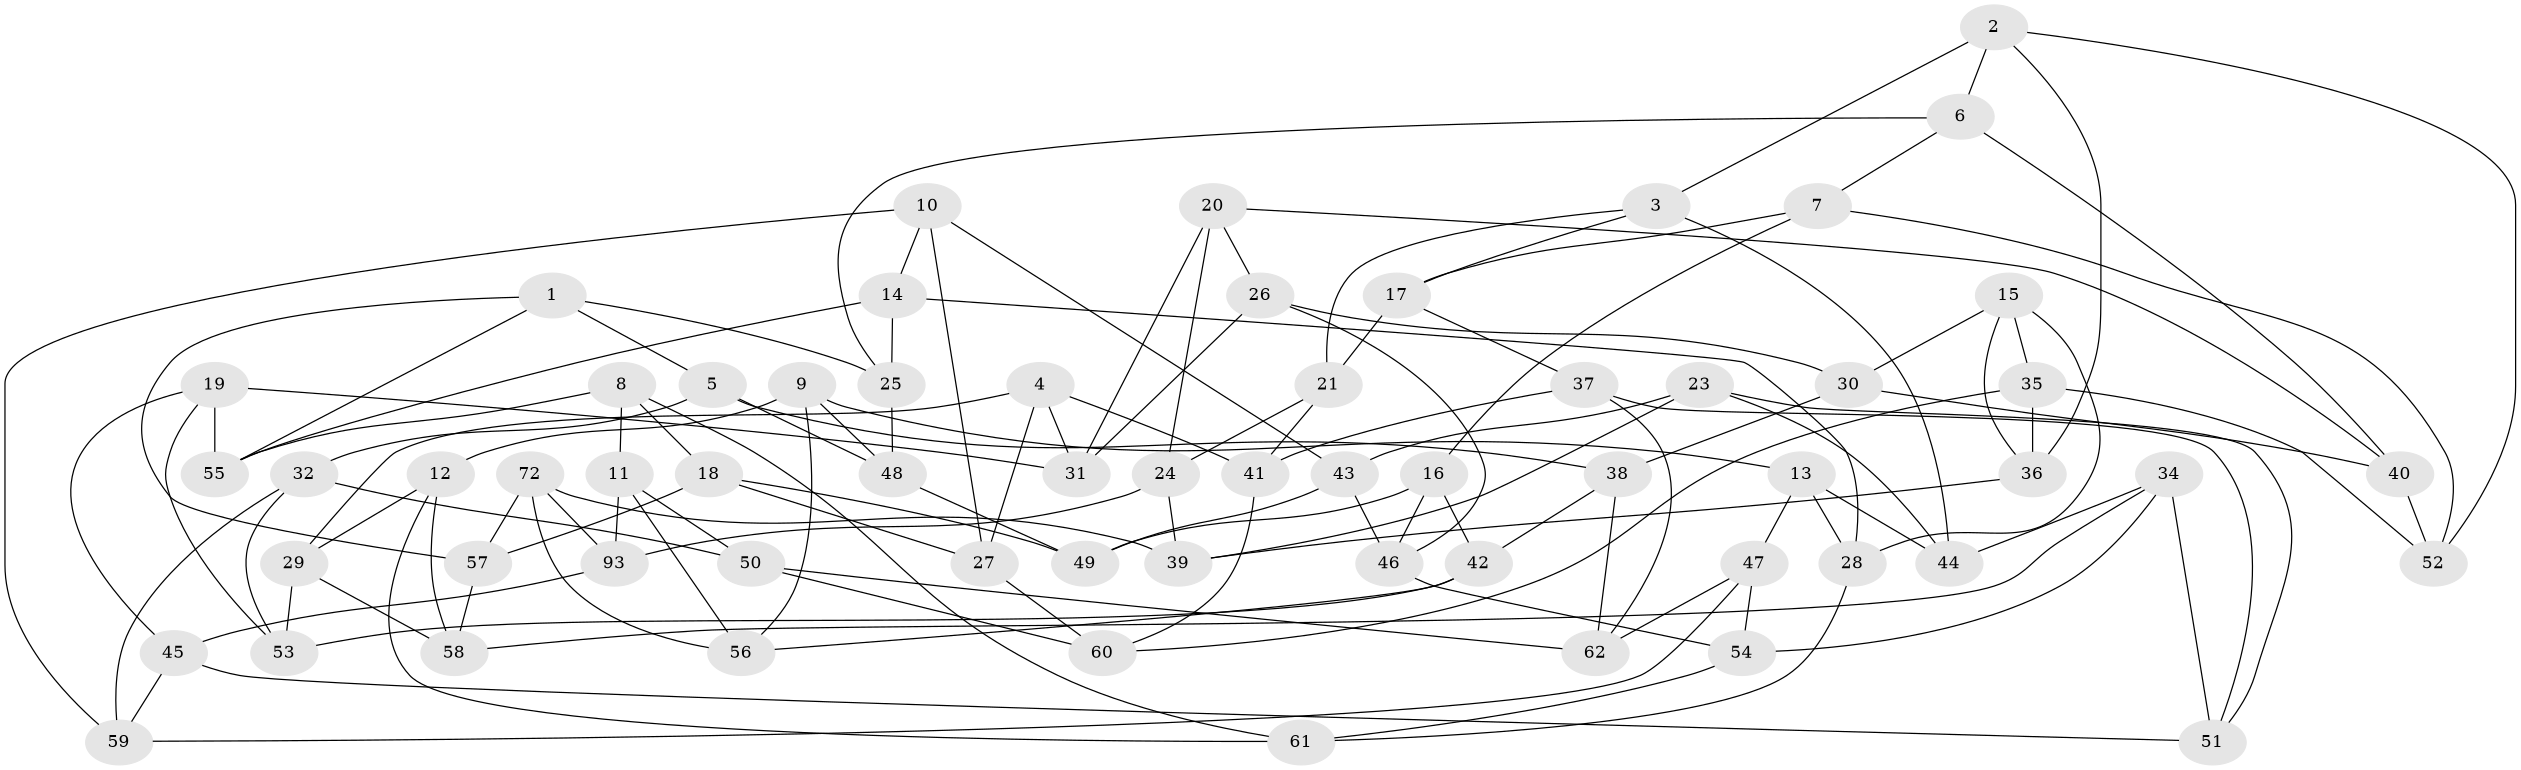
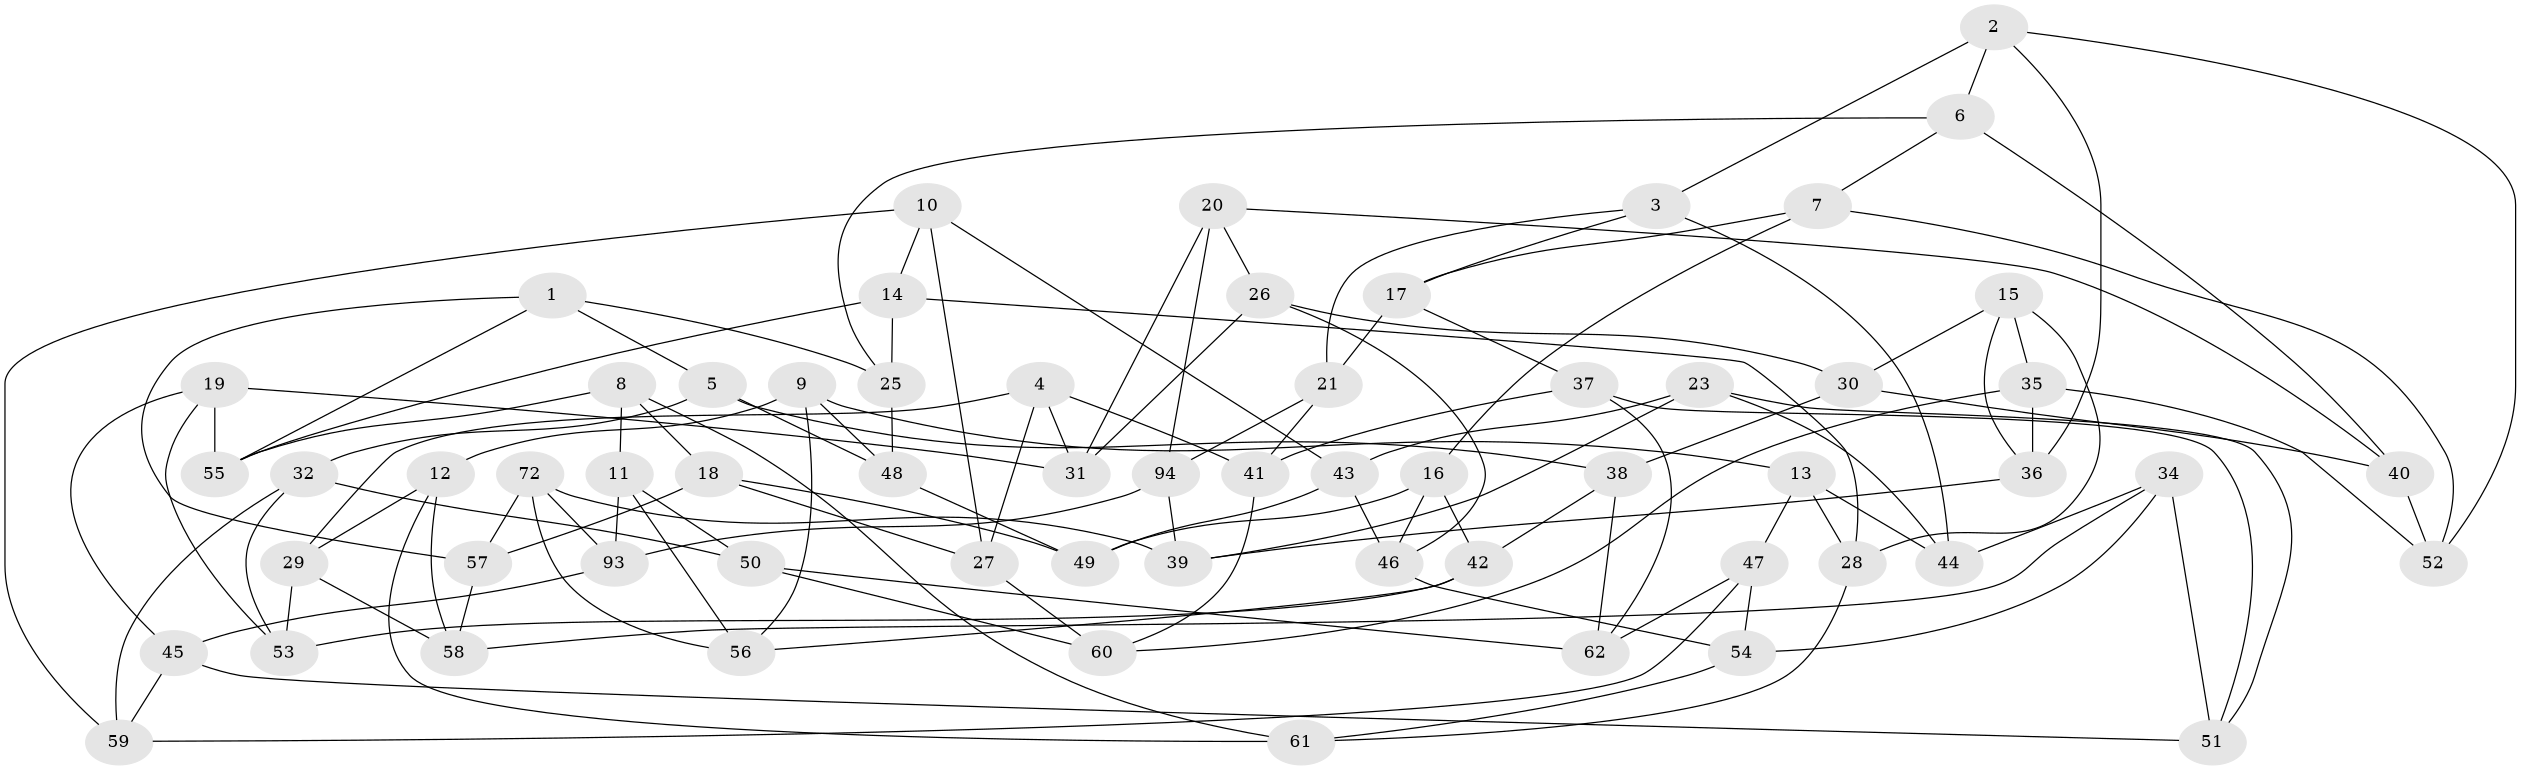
node "24": label "24" -> "94"
